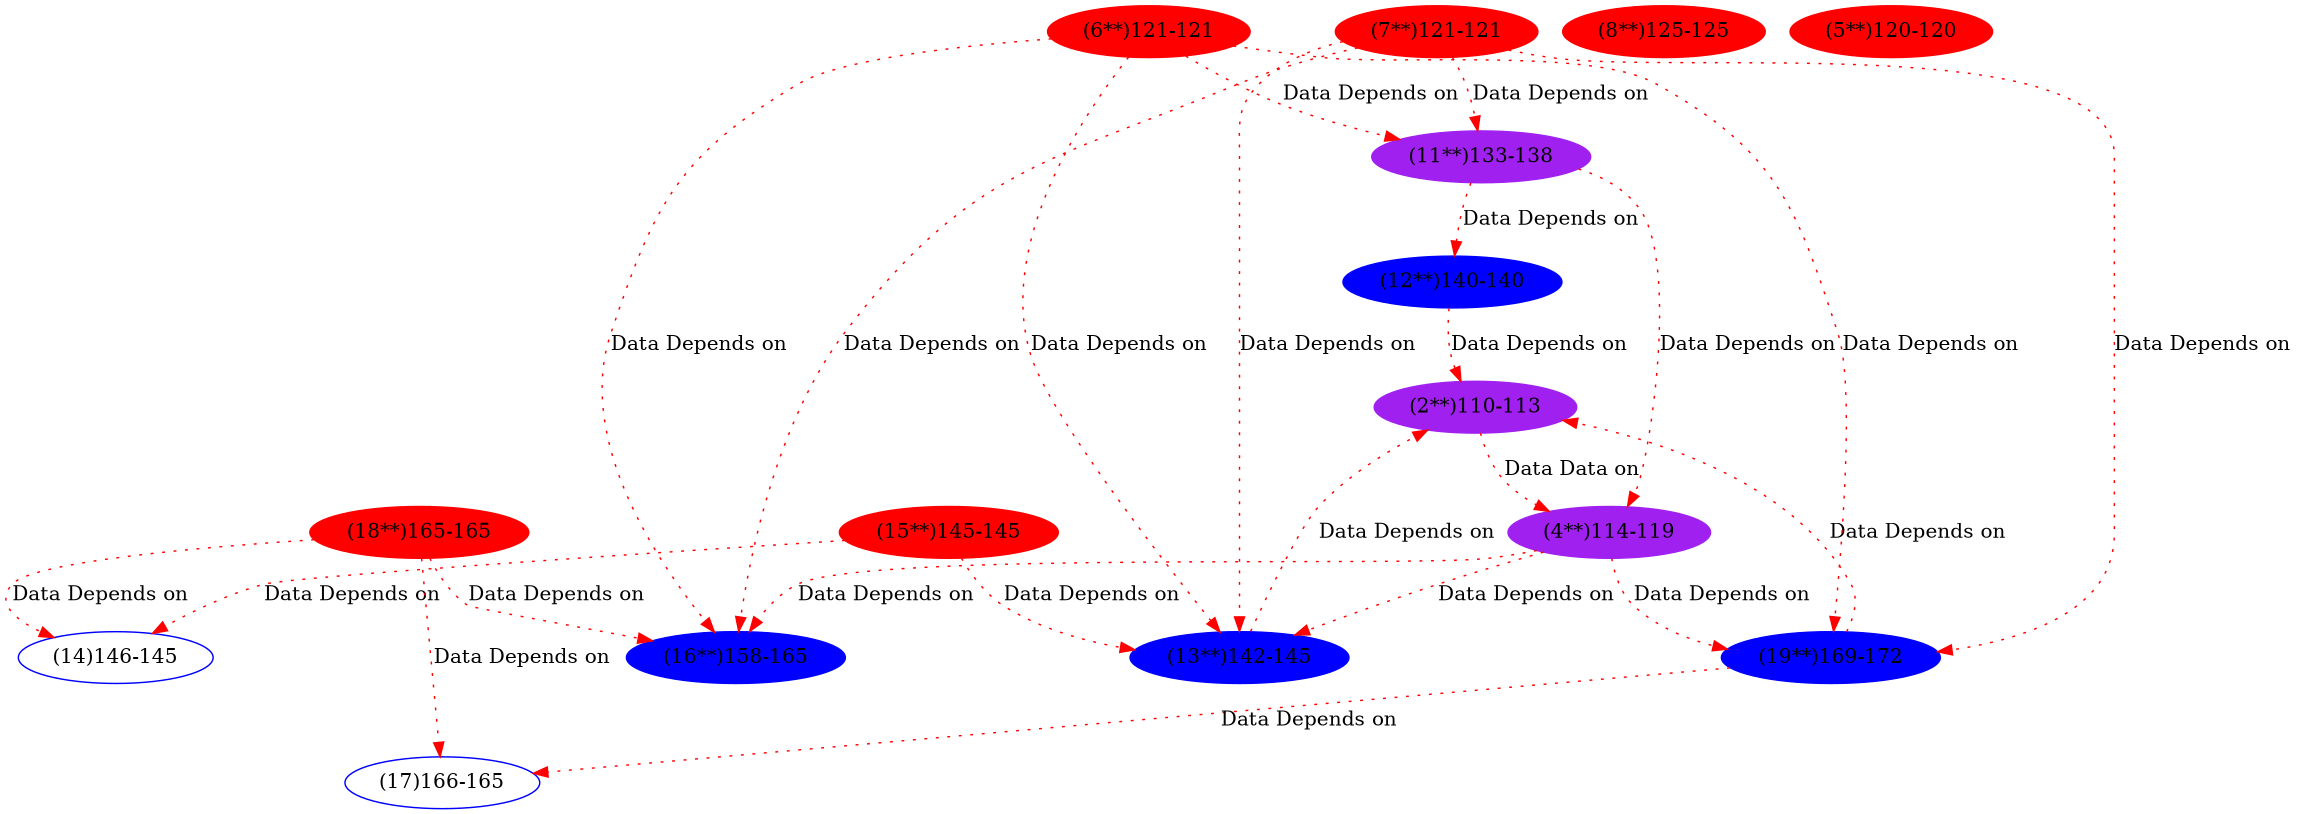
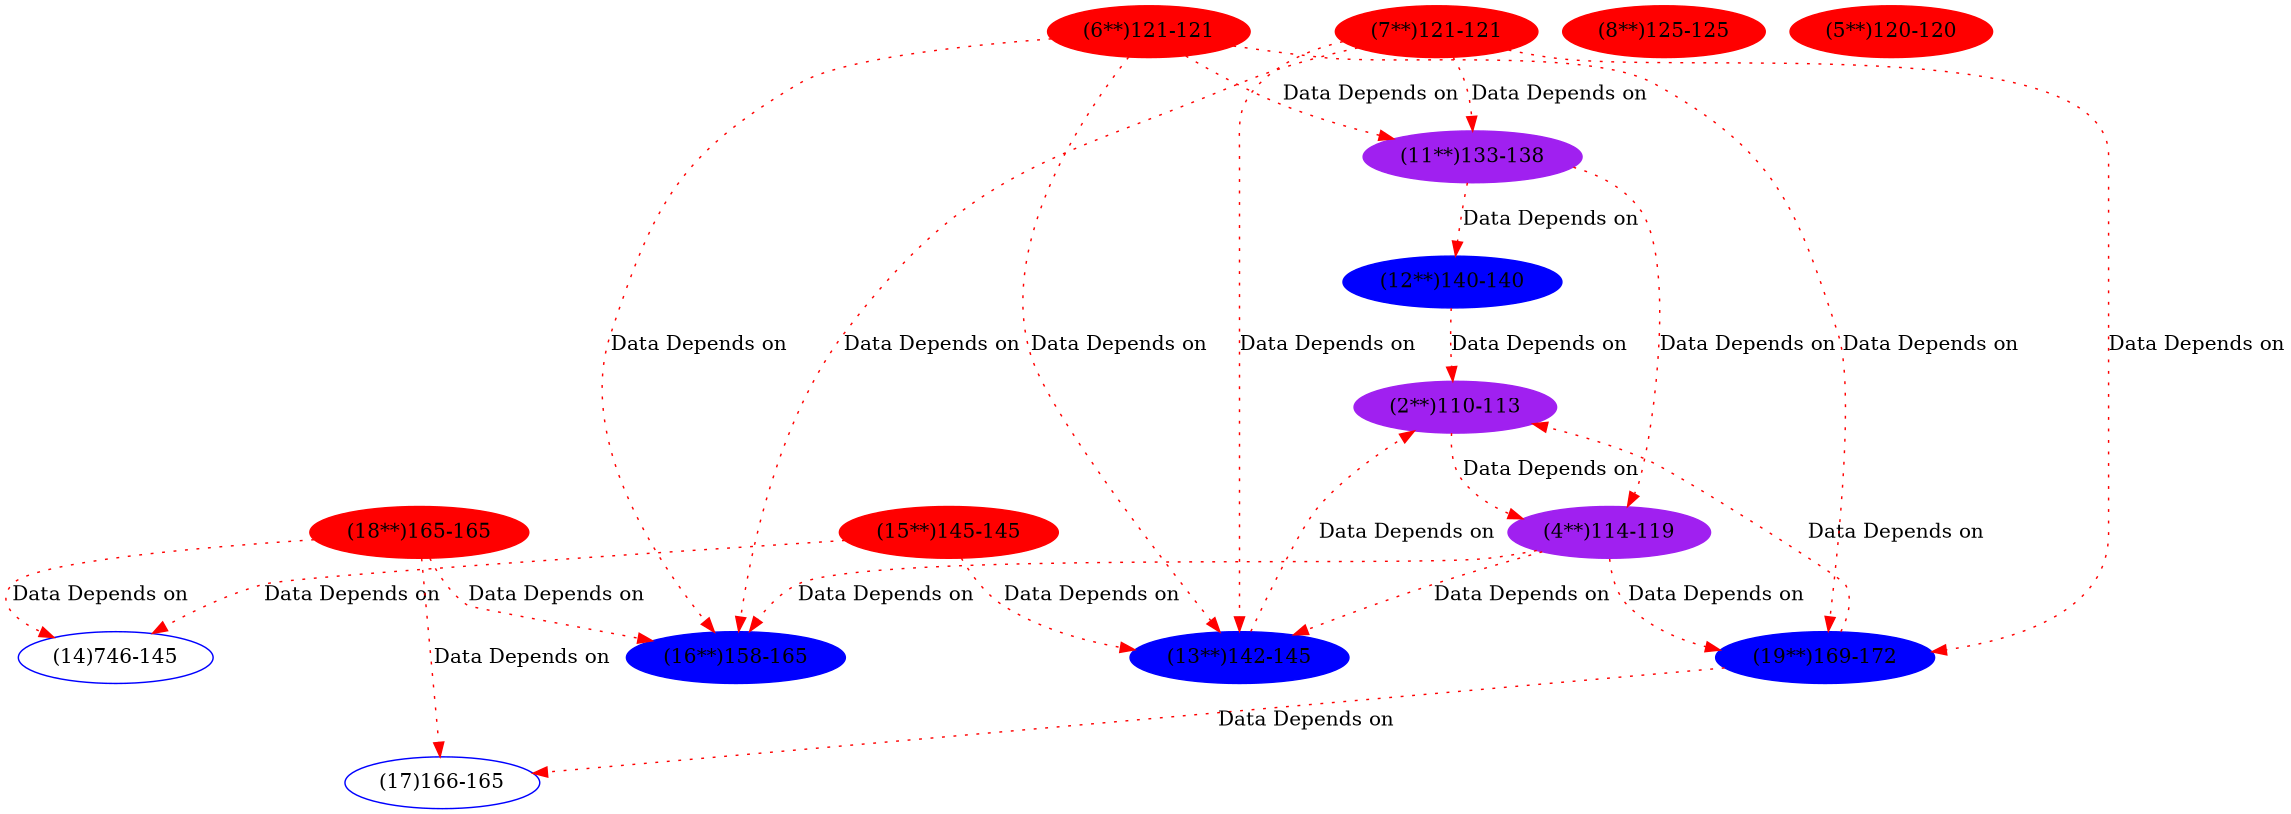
edge "(2**)110-113" -> "(4**)114-119": label "Data Data on" -> "Data Depends on"
node "(14)146-145": label "(14)146-145" -> "(14)746-145"
